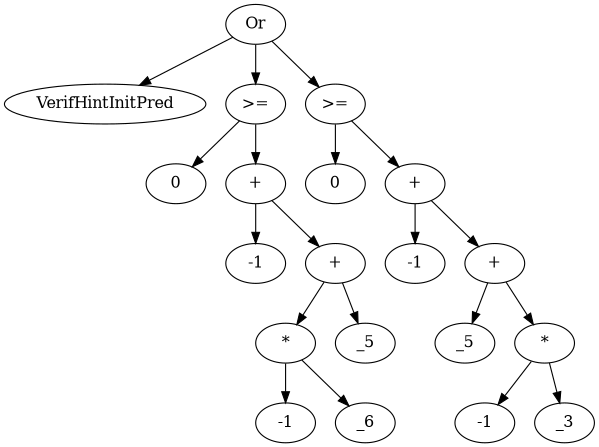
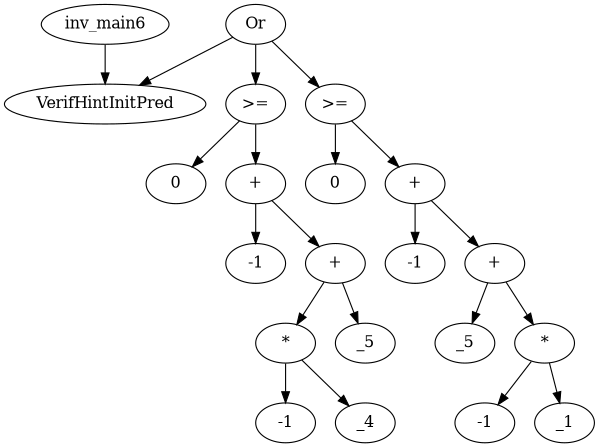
node "inv_main6": added
node "_6": label "_6" -> "_4"
node "_3": label "_3" -> "_1"
